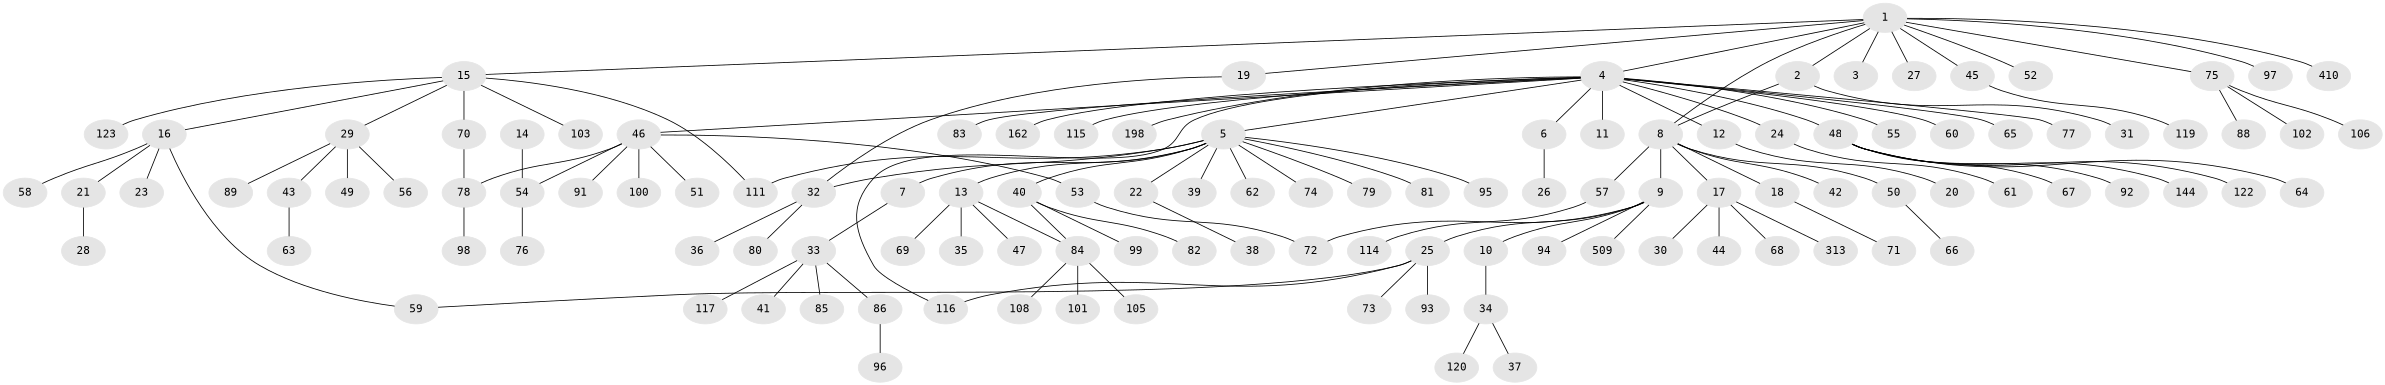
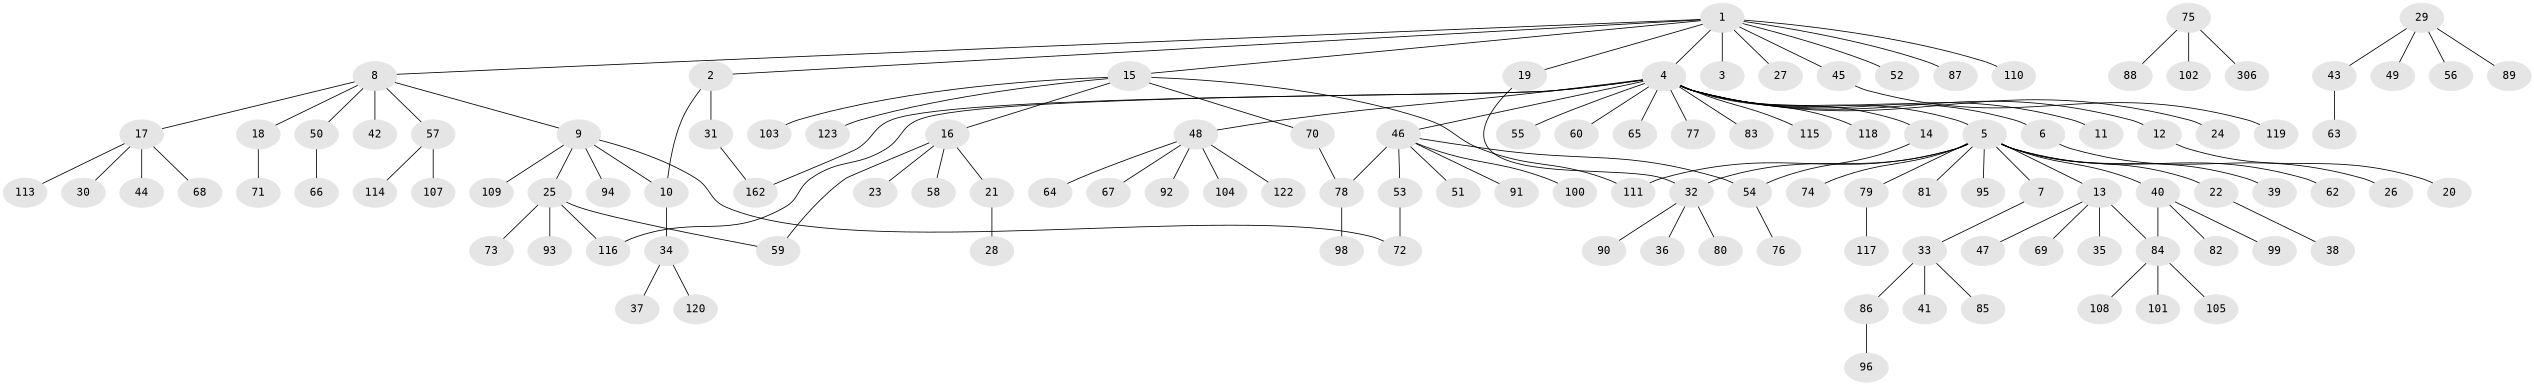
edge "1" -- "75": removed
node "97": label "97" -> "87"
node "410": label "410" -> "110"
edge "2" -- "8": now "2" -- "10"
edge "15" -- "29": removed
edge "4" -- "14": added
node "198": label "198" -> "118"
node "106": label "106" -> "306"
edge "31" -- "162": added
node "107": added
node "61": removed
node "144": label "144" -> "104"
node "509": label "509" -> "109"
node "90": added
node "313": label "313" -> "113"
edge "33" -- "117": now "79" -- "117"
